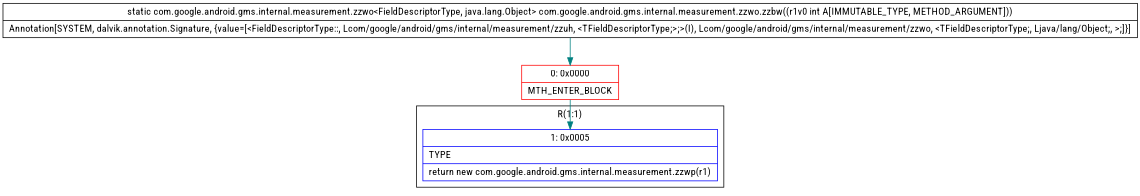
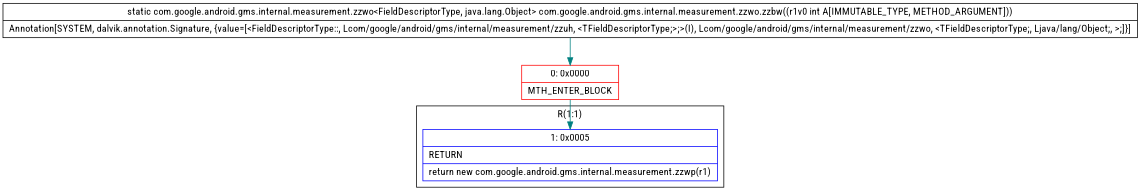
node "1: 0x0005": text "TYPE" -> "RETURN"
